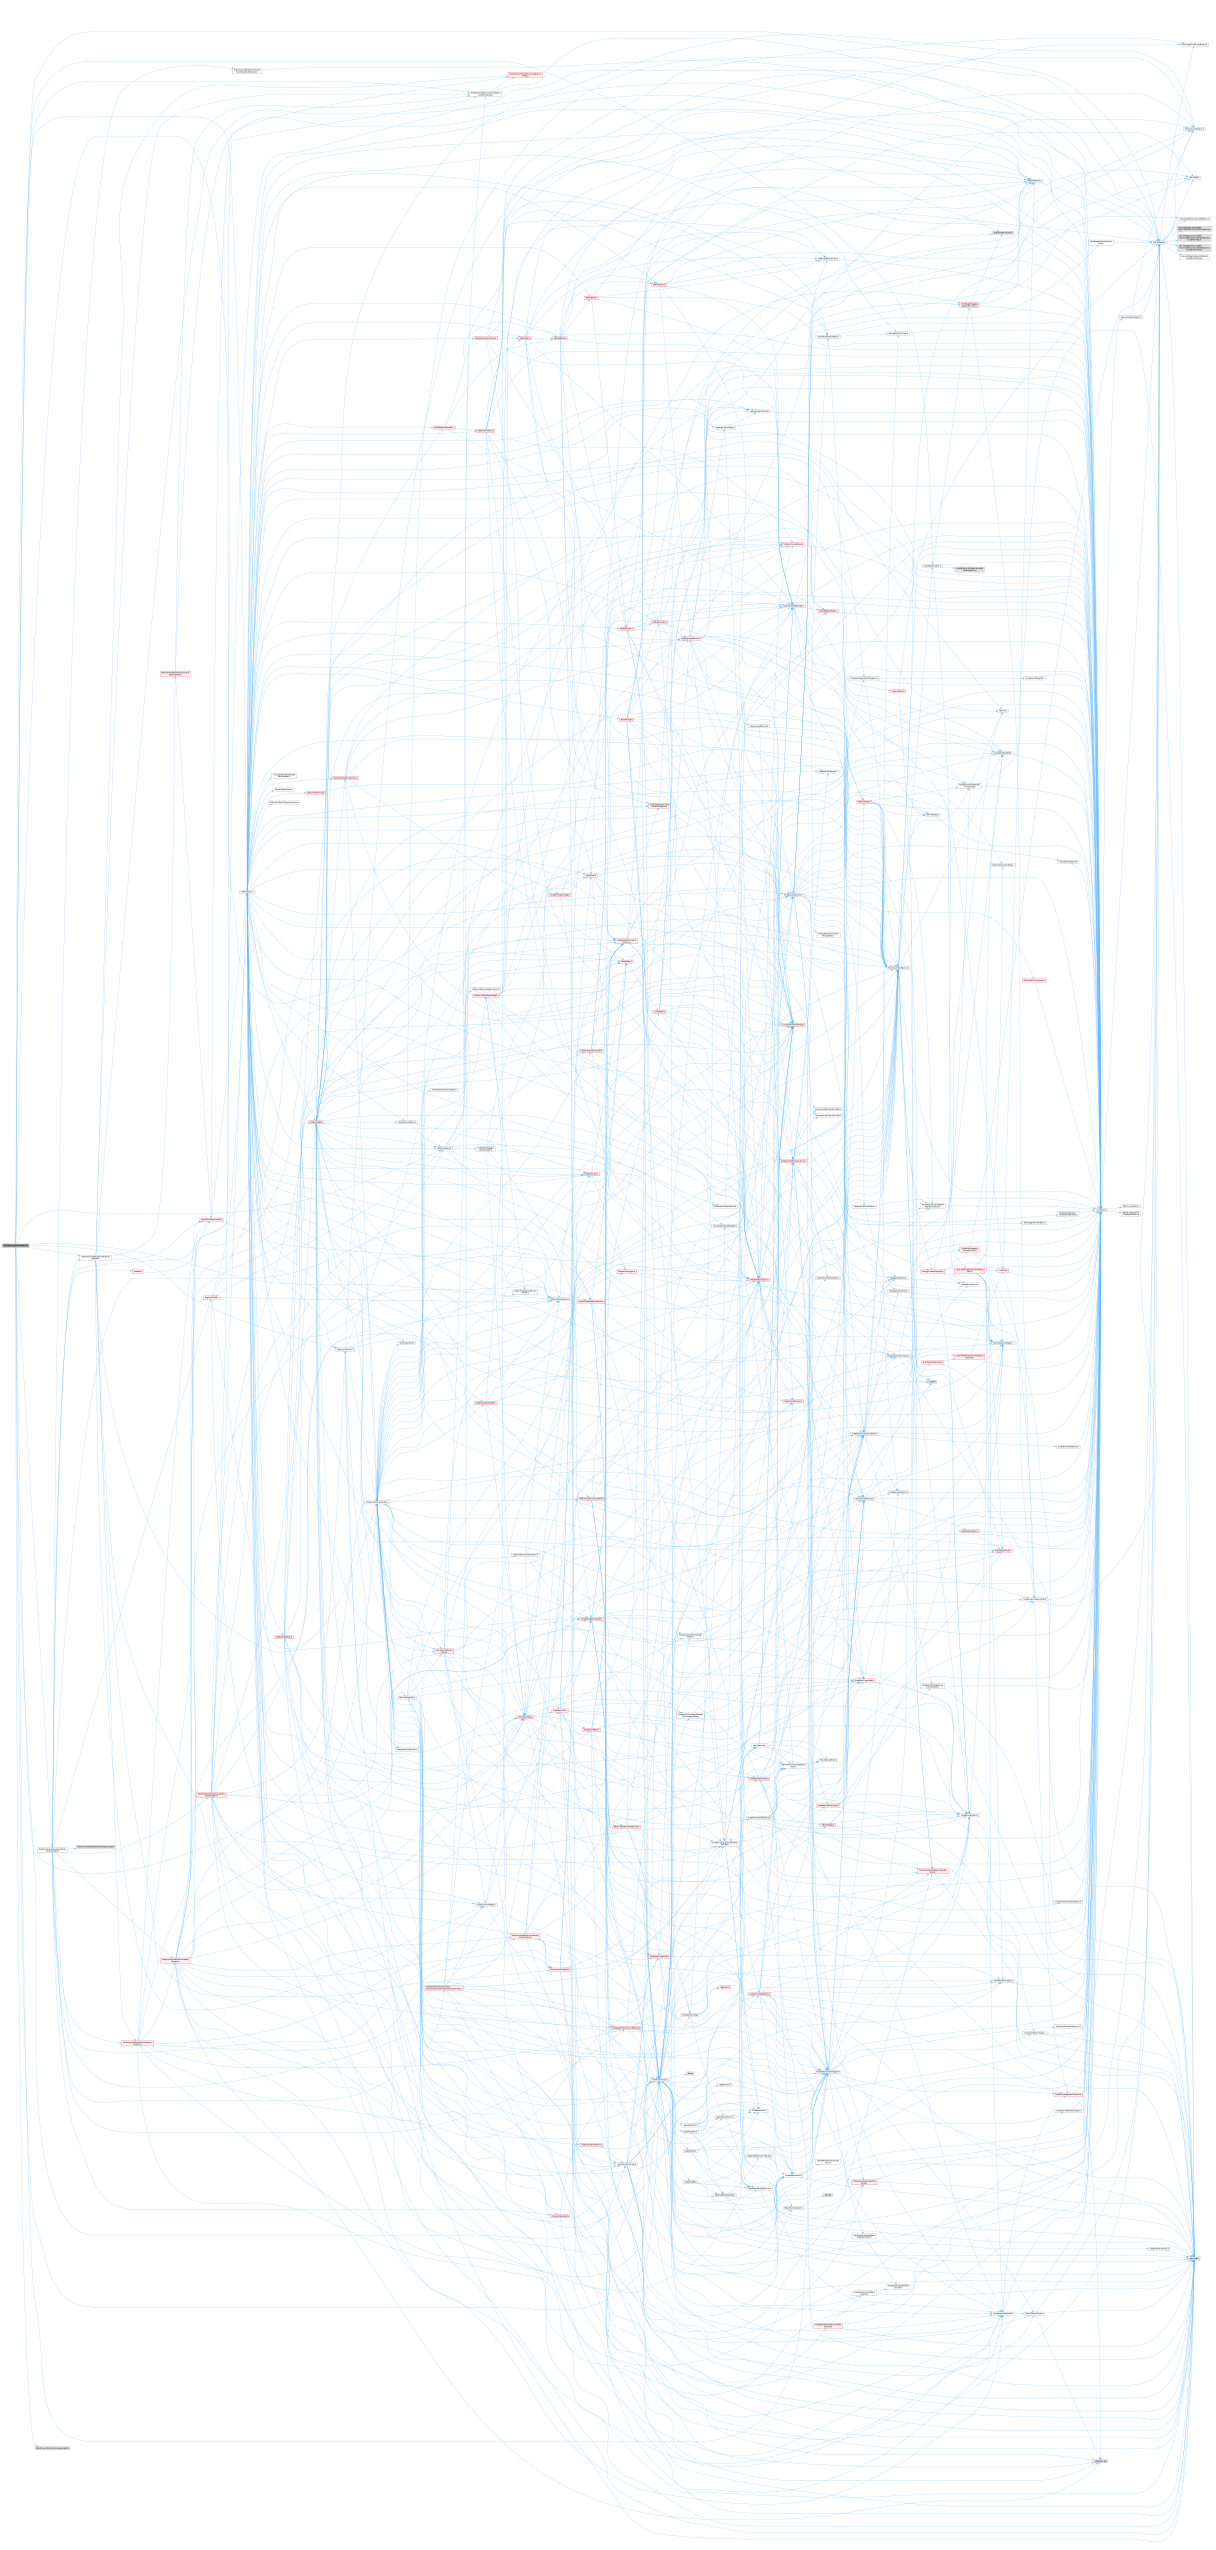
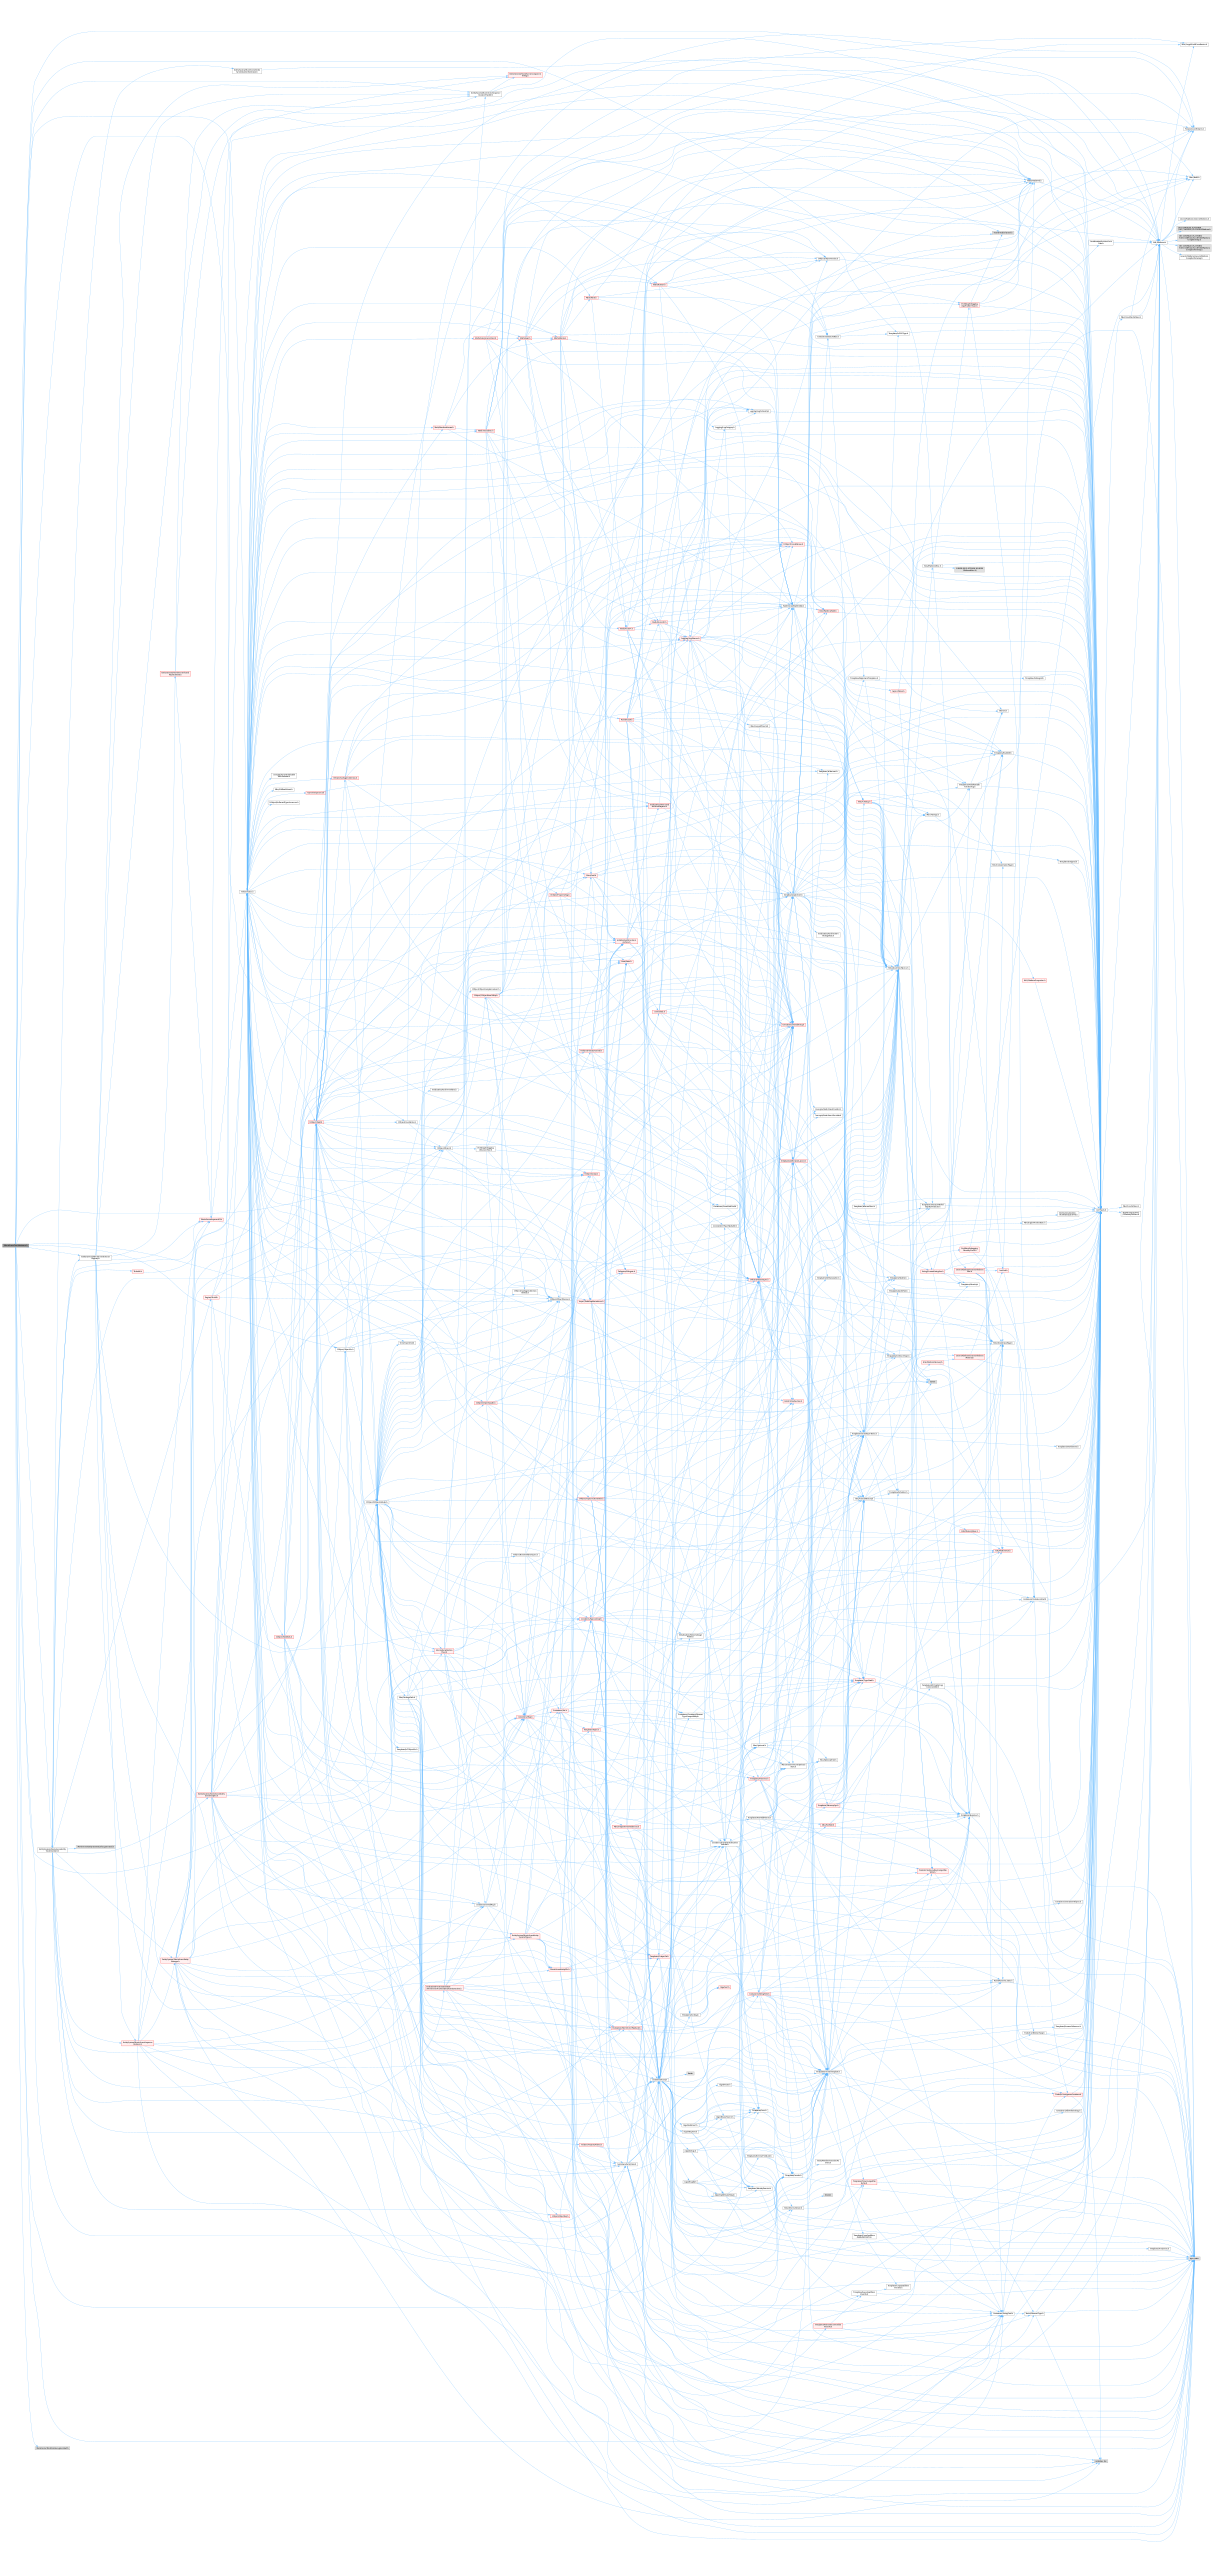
edge "Serialization/Archive.h" -> "GenericPlatform/GenericPlatform.h": now "Serialization/Archive.h" -> "Misc/Build.h"
